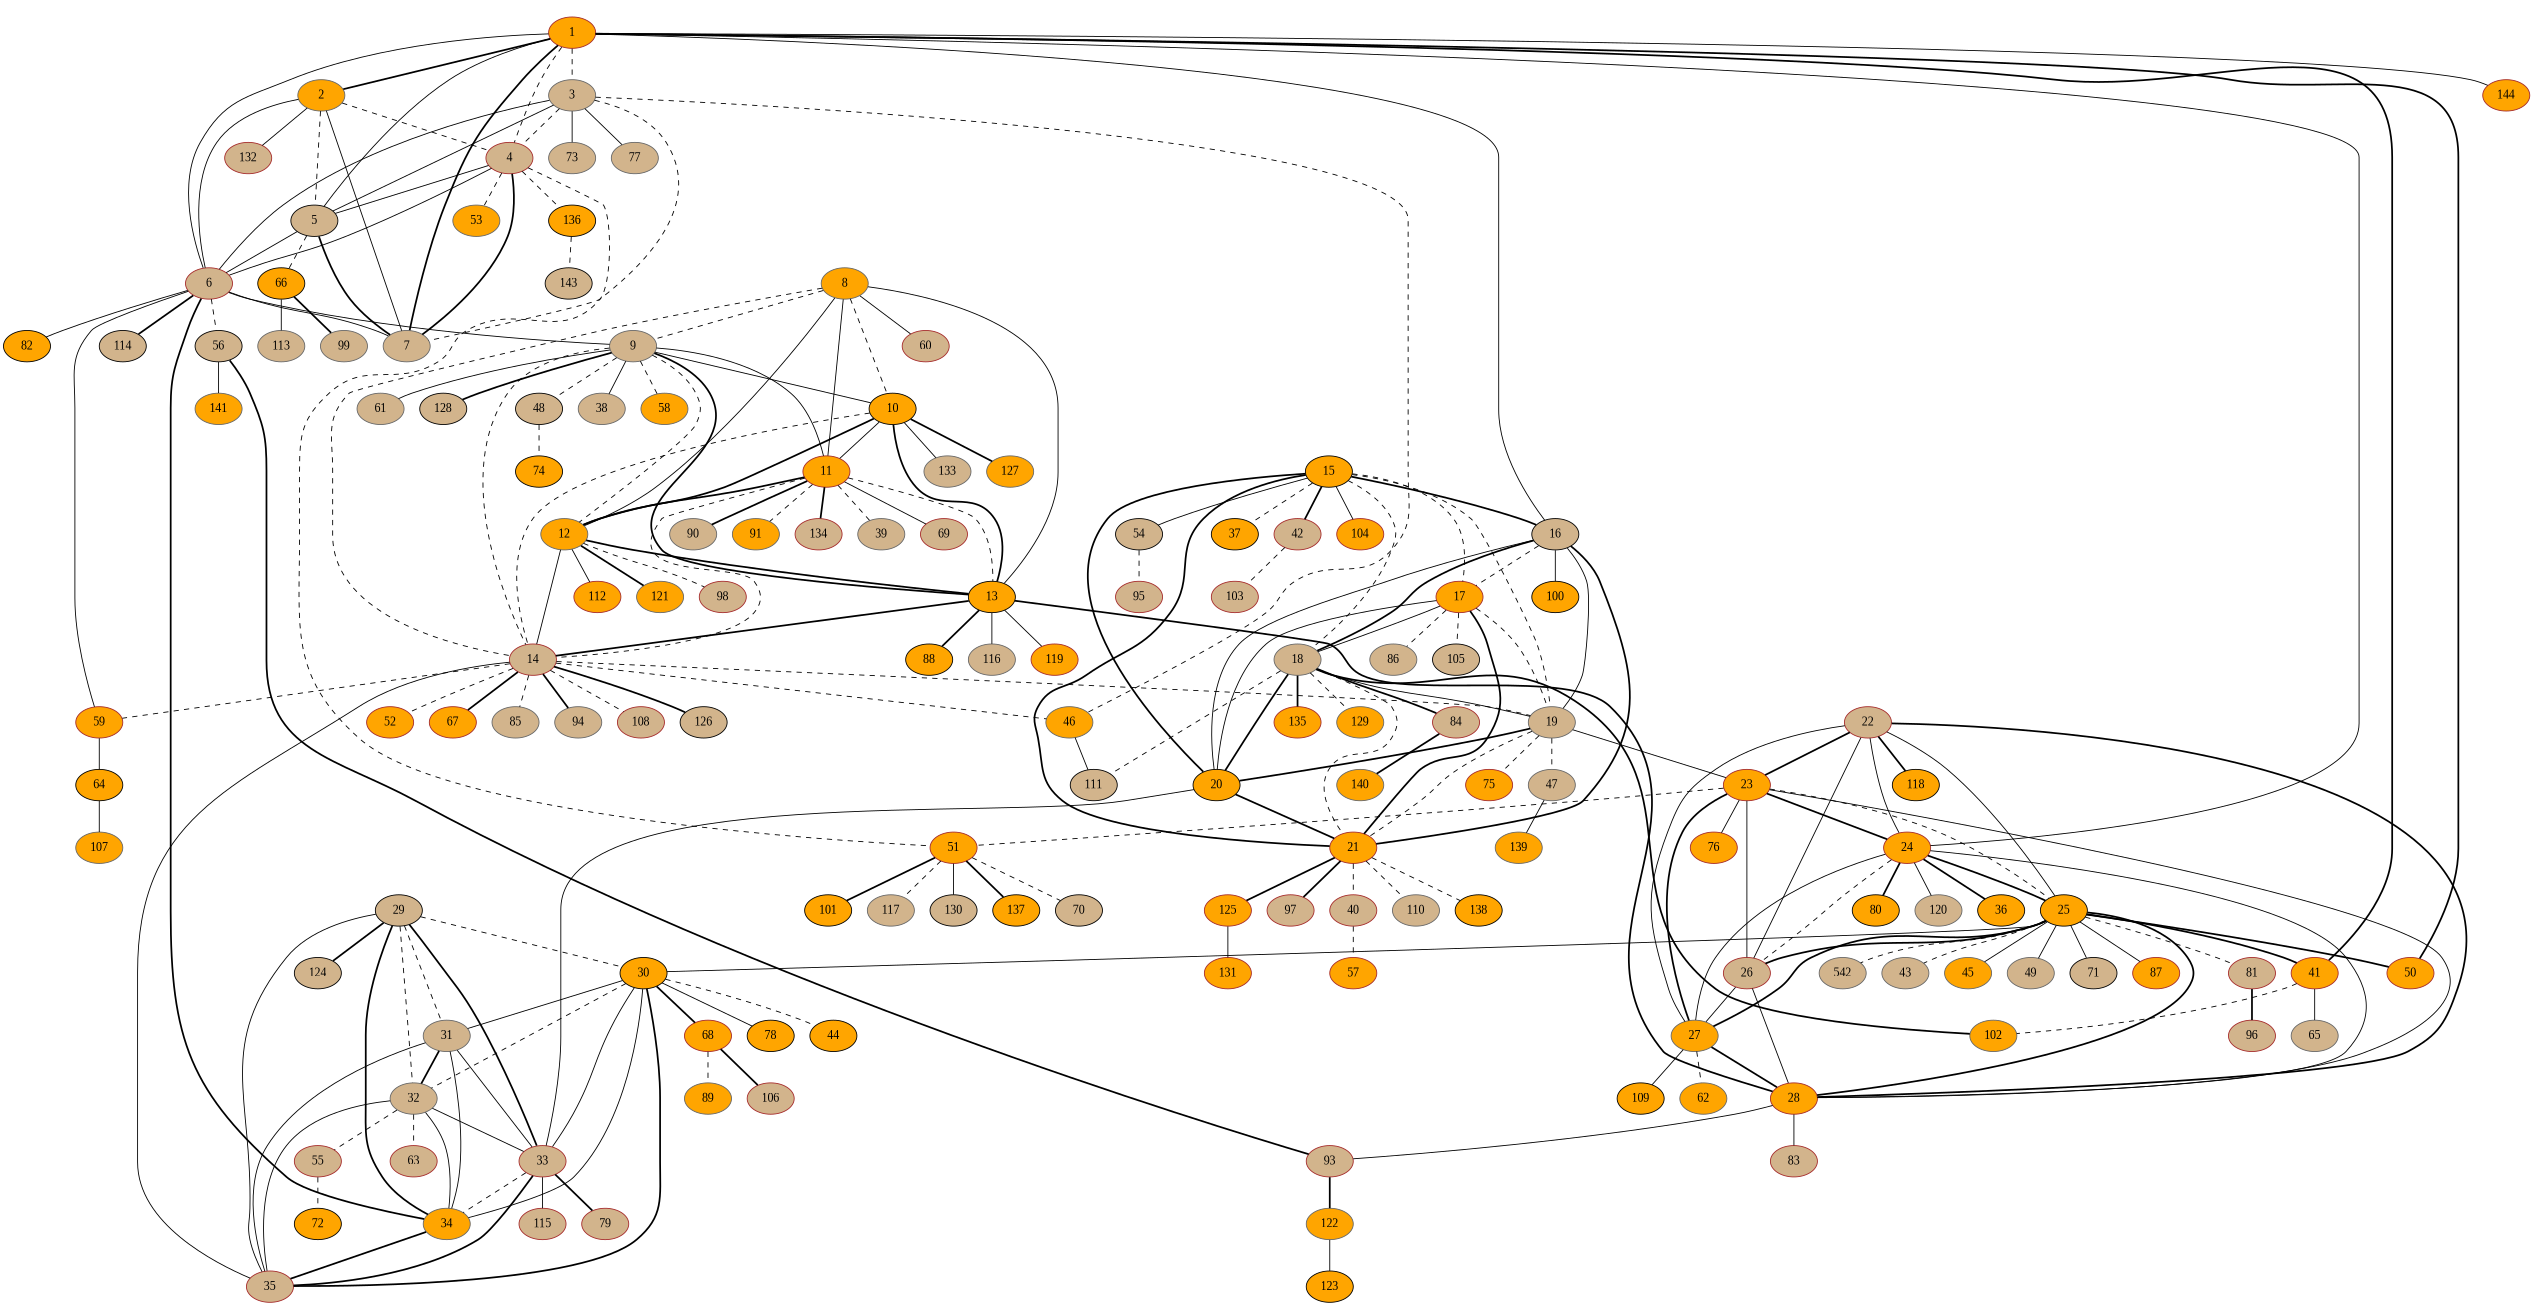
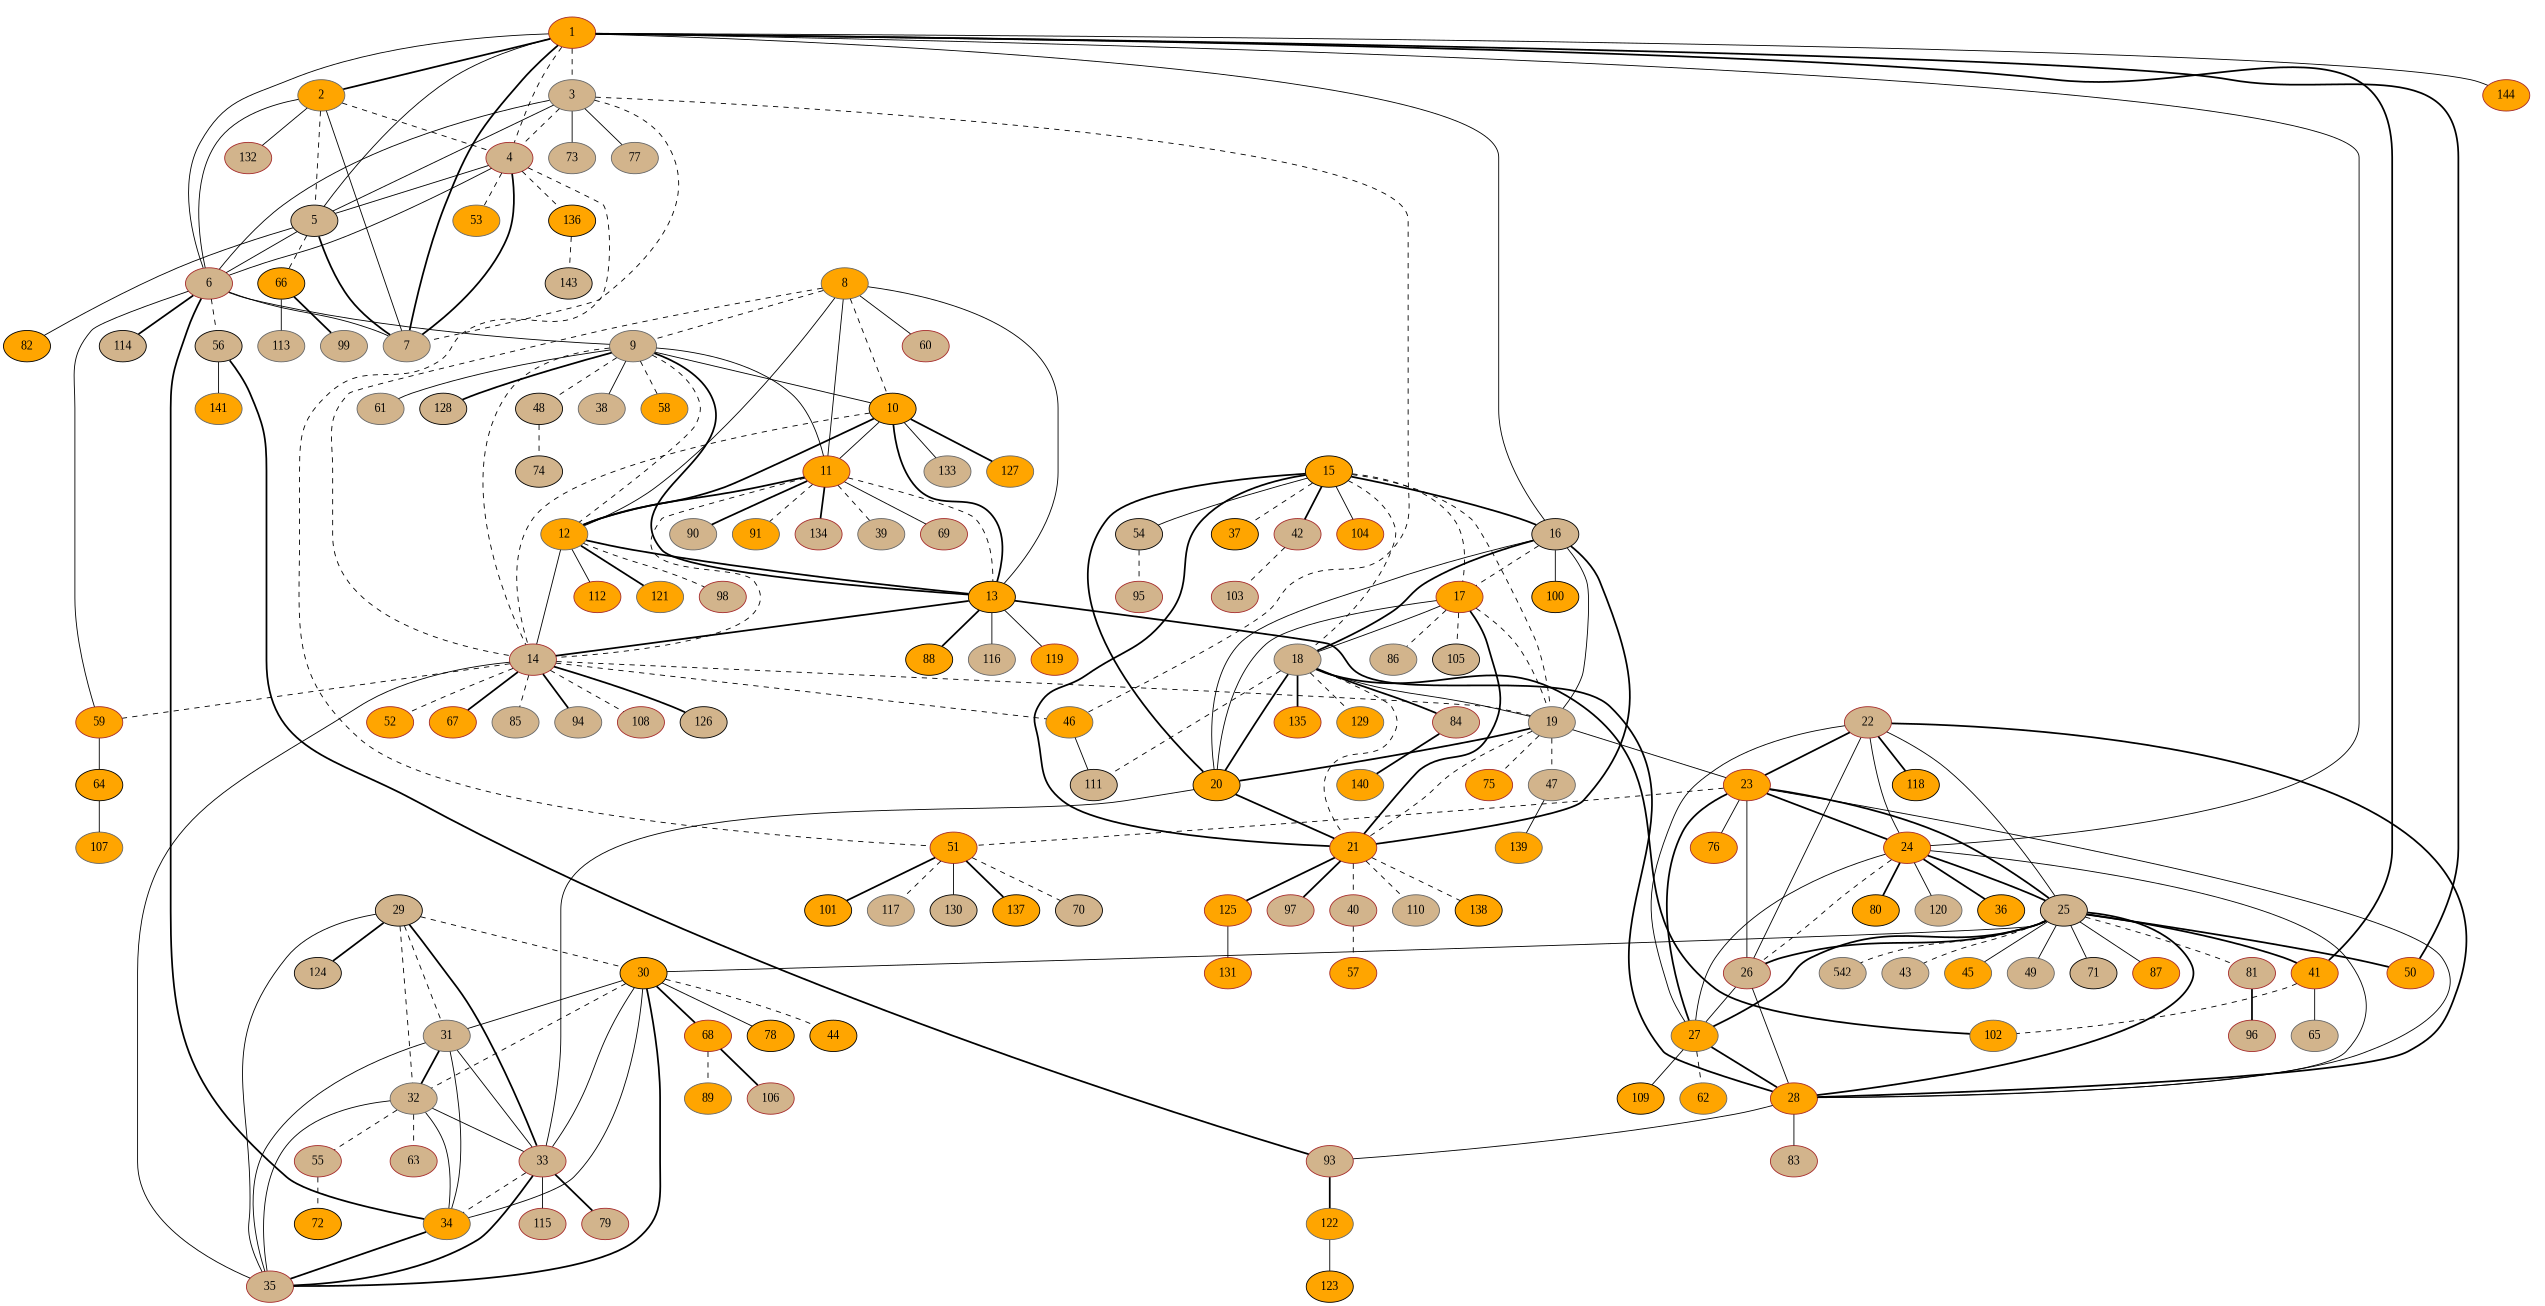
edge "6" -- "82": now "5" -- "82"
node "74": fillcolor orange -> tan
edge "23" -- "25": style dashed -> bold
node "25": fillcolor orange -> tan
edge "29" -- "34": removed
